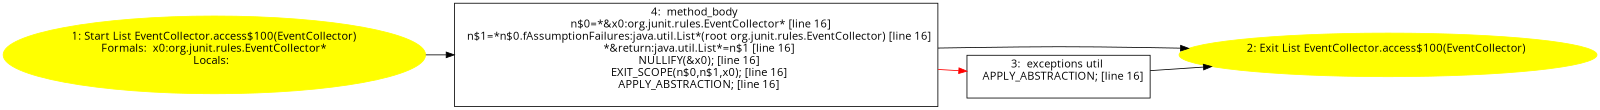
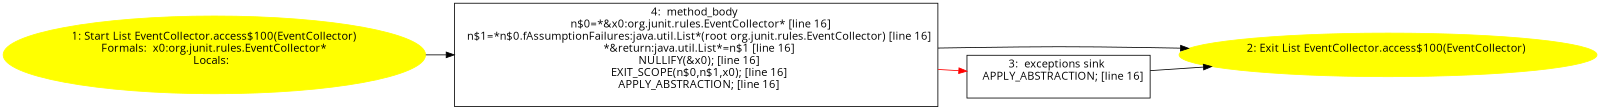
node "3:  exceptions util APPLY_ABSTRACTION; [line 16]": label "3:  exceptions util APPLY_ABSTRACTION; [line 16]" -> "3:  exceptions sink APPLY_ABSTRACTION; [line 16]"
